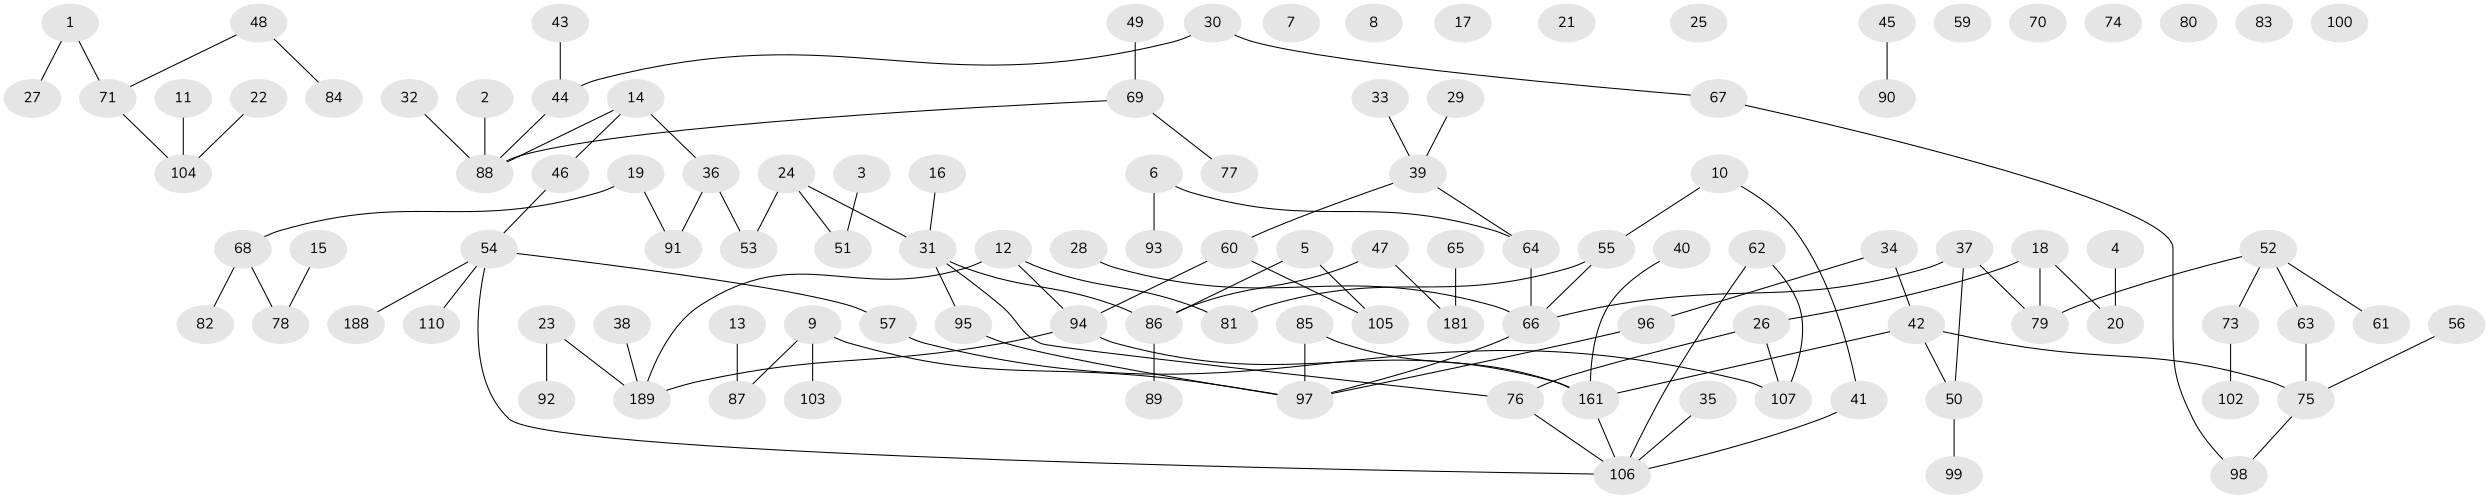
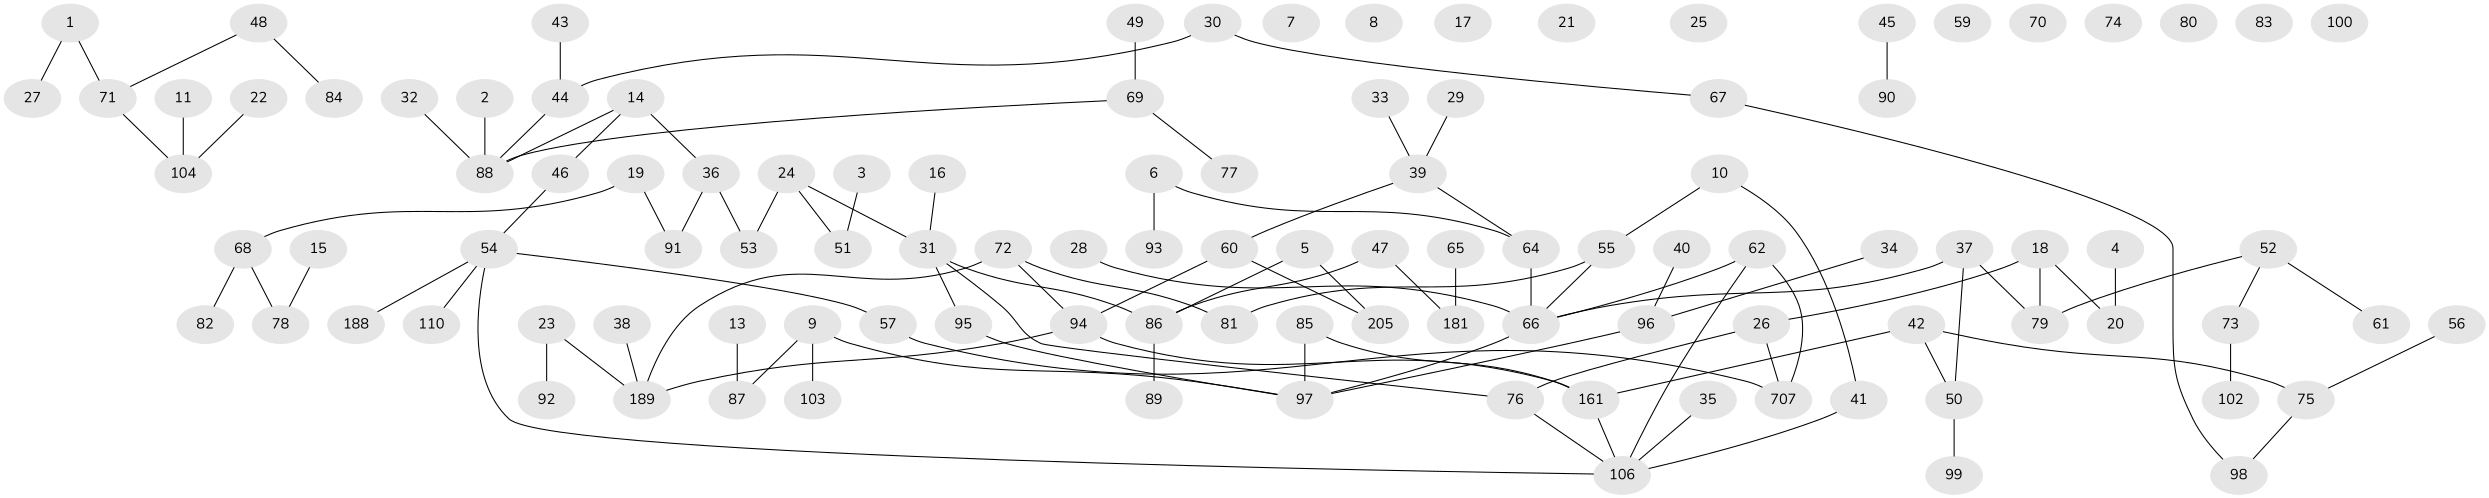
node "12": label "12" -> "72"
edge "34" -- "42": removed
edge "62" -- "66": added
edge "40" -- "161": now "40" -- "96"
node "105": label "105" -> "205"
node "63": removed
node "107": label "107" -> "707"
